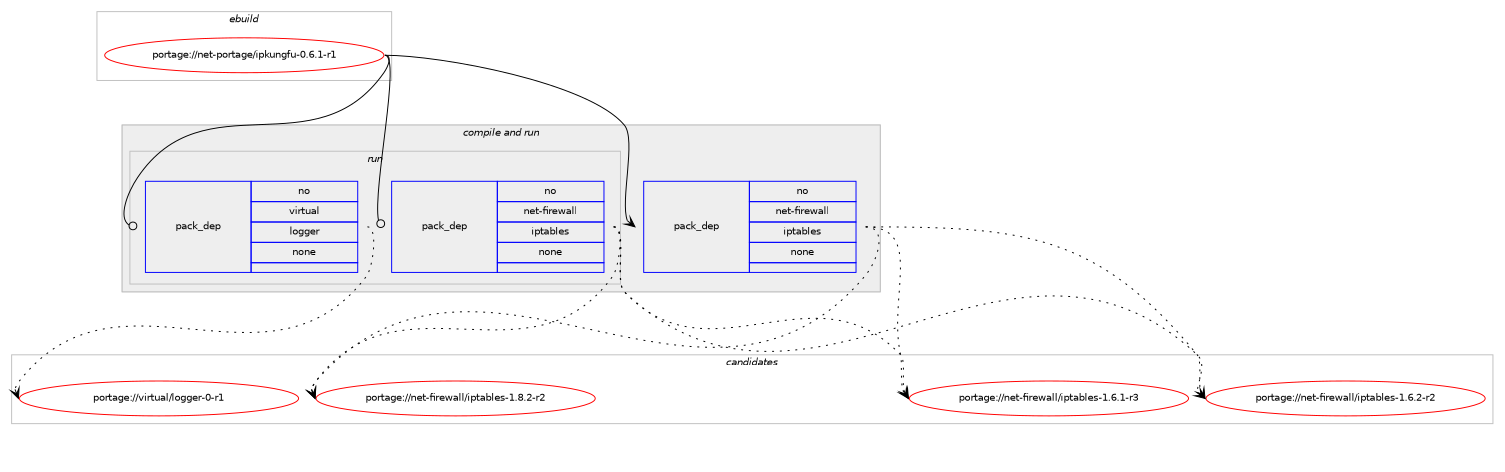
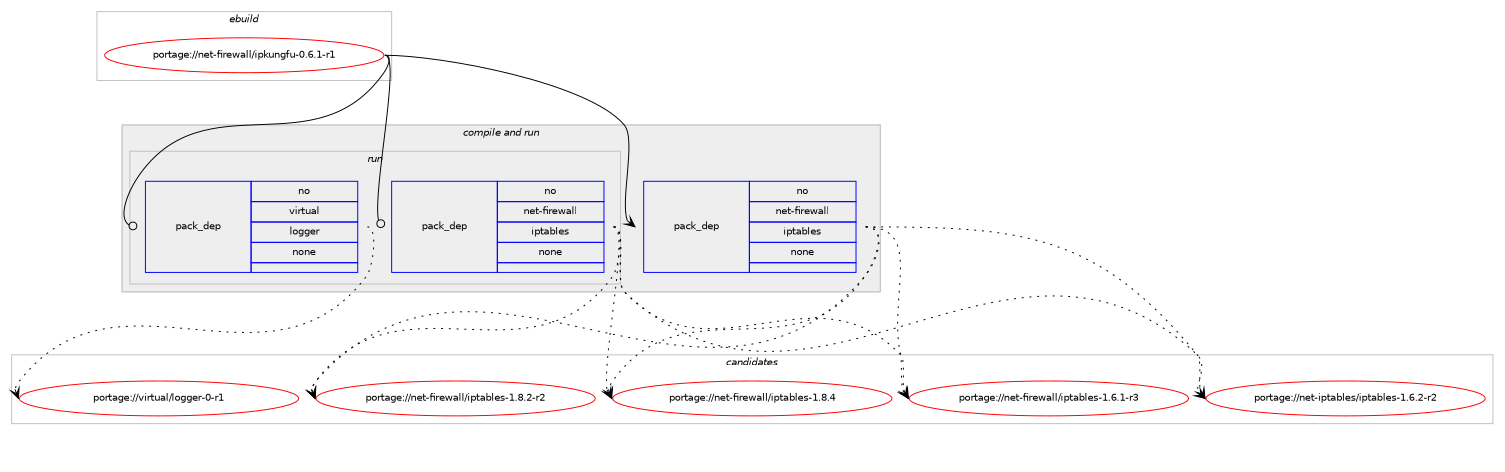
node "portage://net-portage/ipkungfu-0.6.1-r1": label "portage://net-portage/ipkungfu-0.6.1-r1" -> "portage://net-firewall/ipkungfu-0.6.1-r1"
node "portage://net-firewall/iptables-1.8.4": added
node "portage://net-firewall/iptables-1.6.2-r2": label "portage://net-firewall/iptables-1.6.2-r2" -> "portage://net-iptables/iptables-1.6.2-r2"
